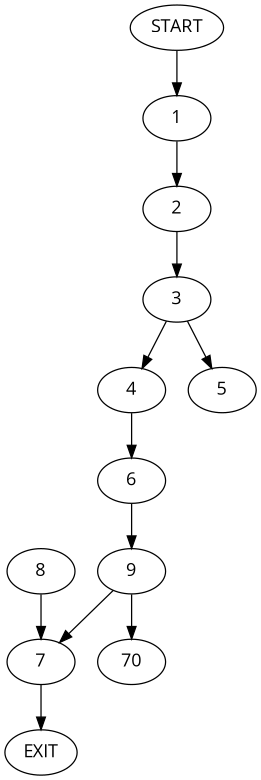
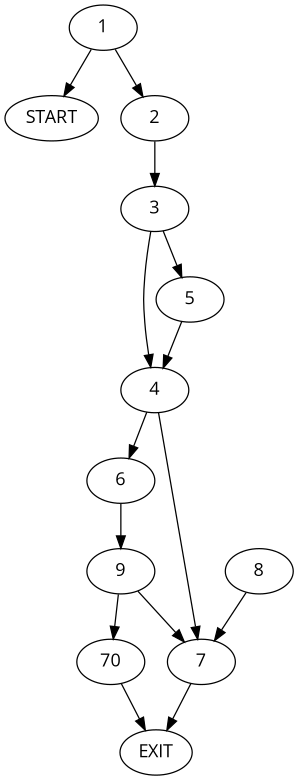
edge "START" -> "1": reversed
edge "5" -> "4": added
edge "4" -> "7": added
edge "70" -> "EXIT": added
